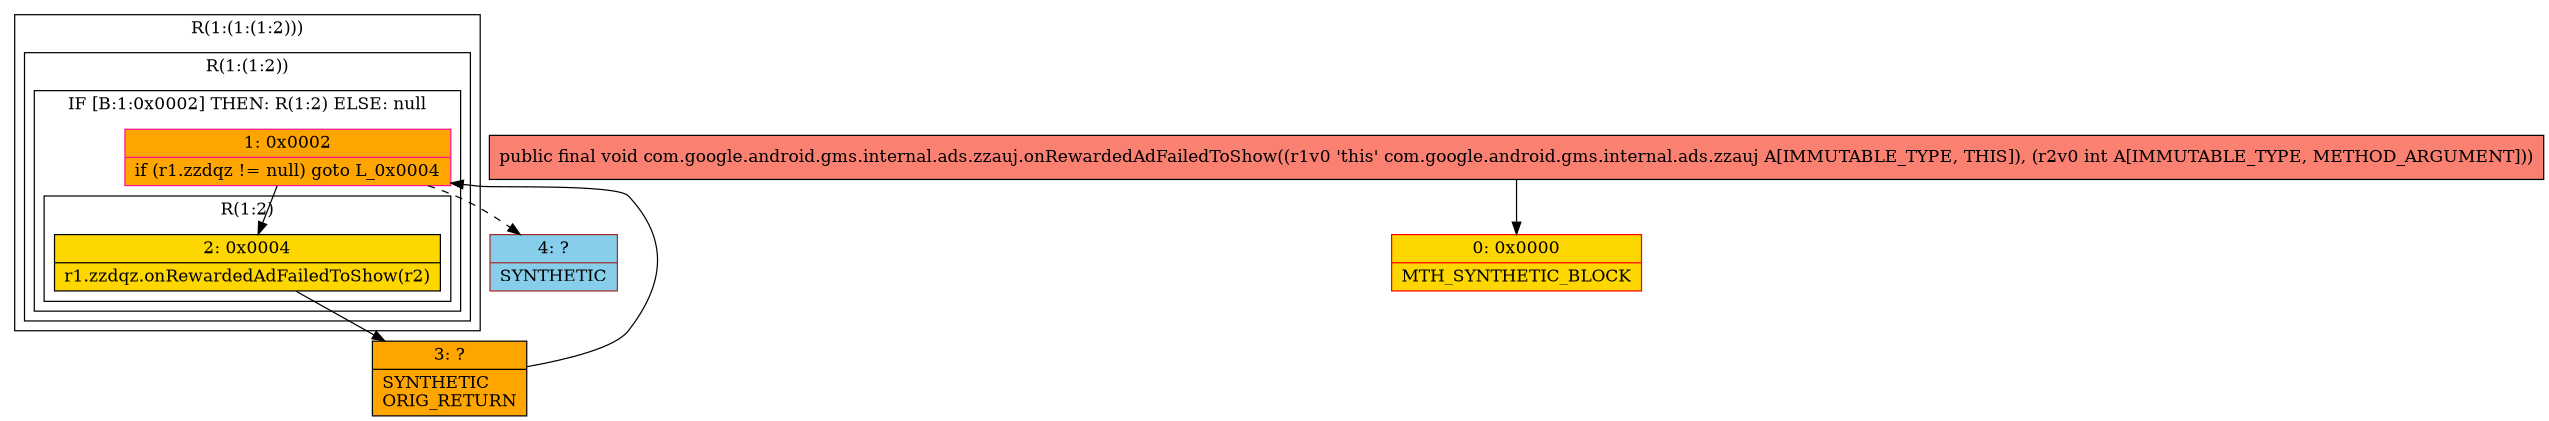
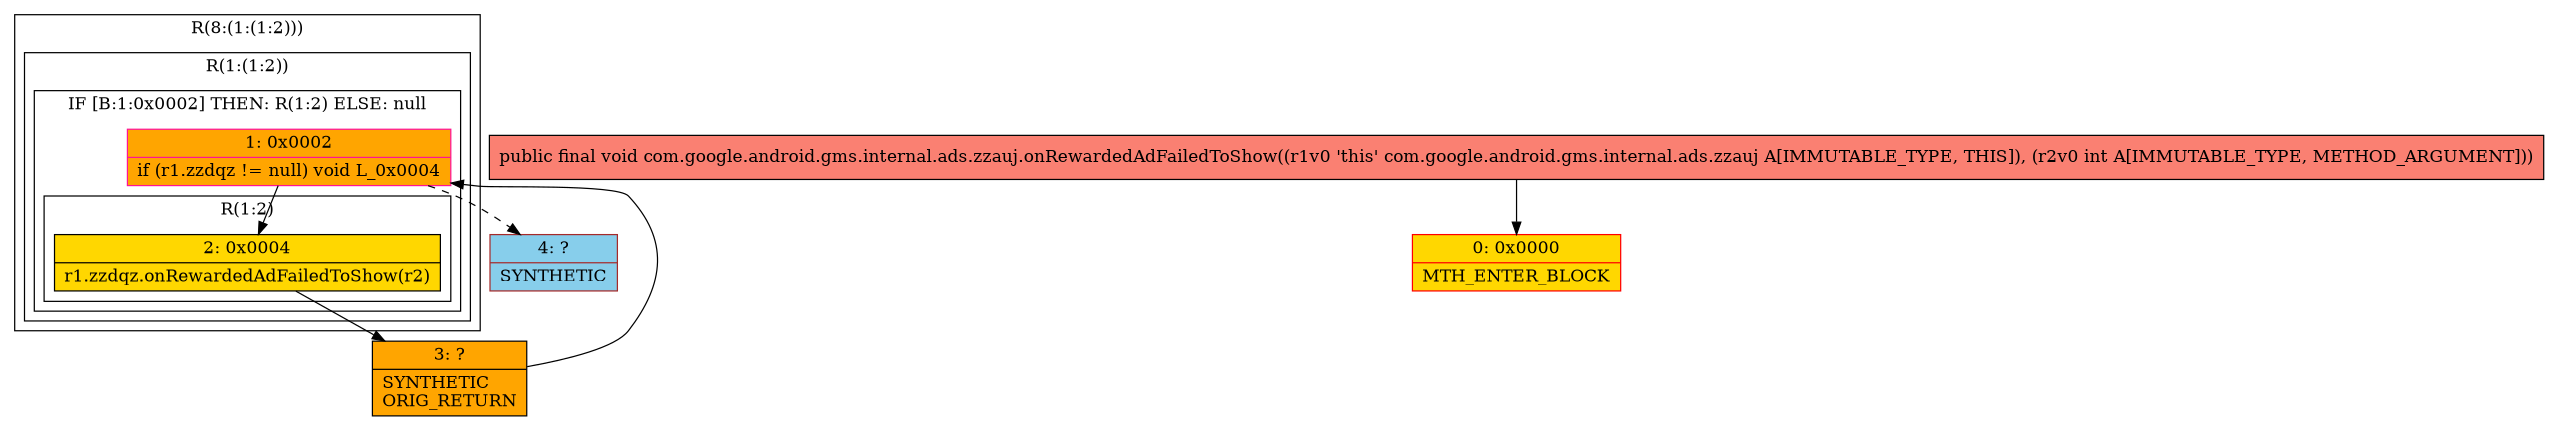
cluster "R(1:(1:(1:2)))": label "R(1:(1:(1:2)))" -> "R(8:(1:(1:2)))"
node "1: 0x0002": text "if (r1.zzdqz != null) goto L_0x0004" -> "if (r1.zzdqz != null) void L_0x0004"
node "0: 0x0000": text "MTH_SYNTHETIC_BLOCK" -> "MTH_ENTER_BLOCK"
